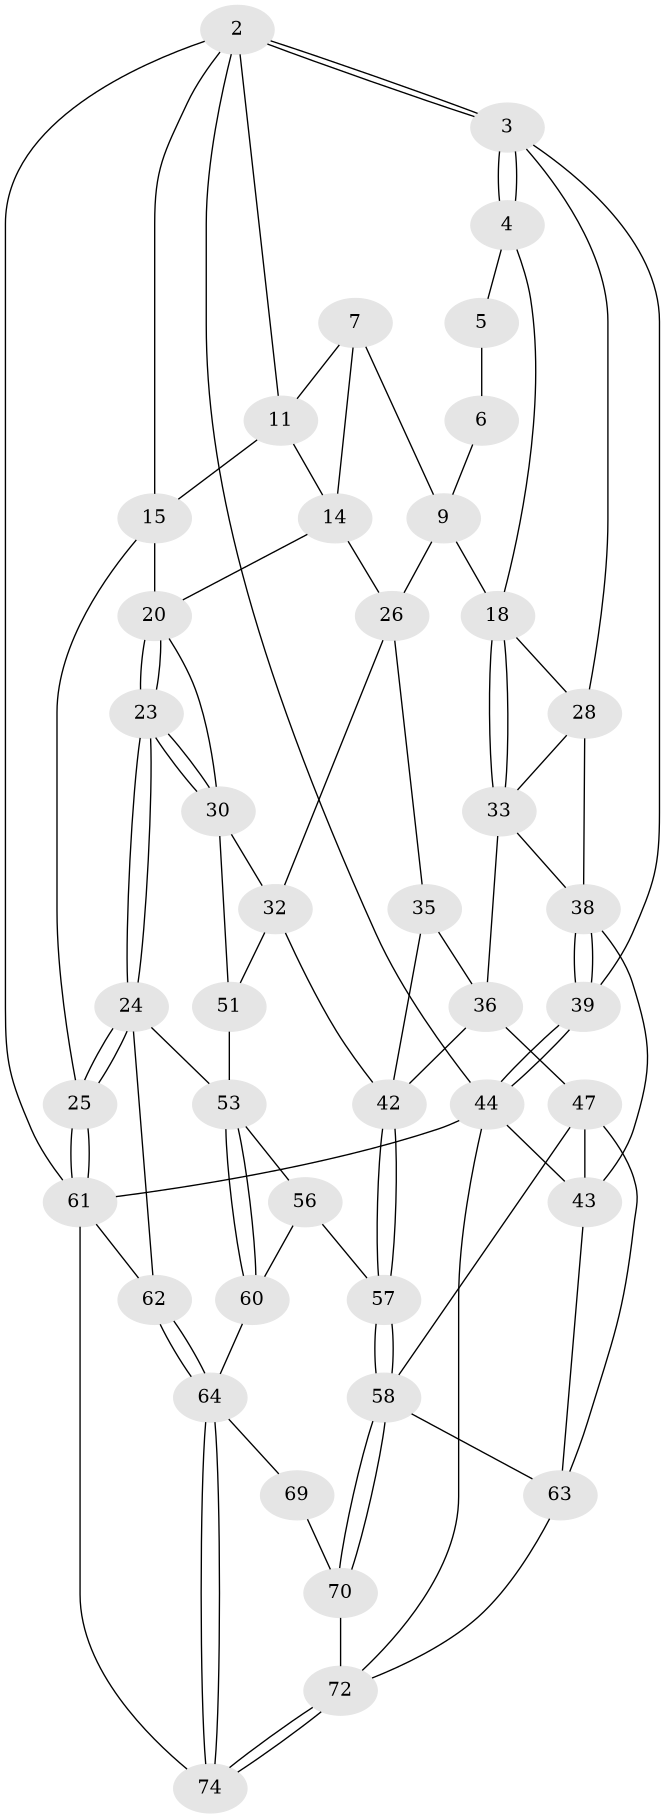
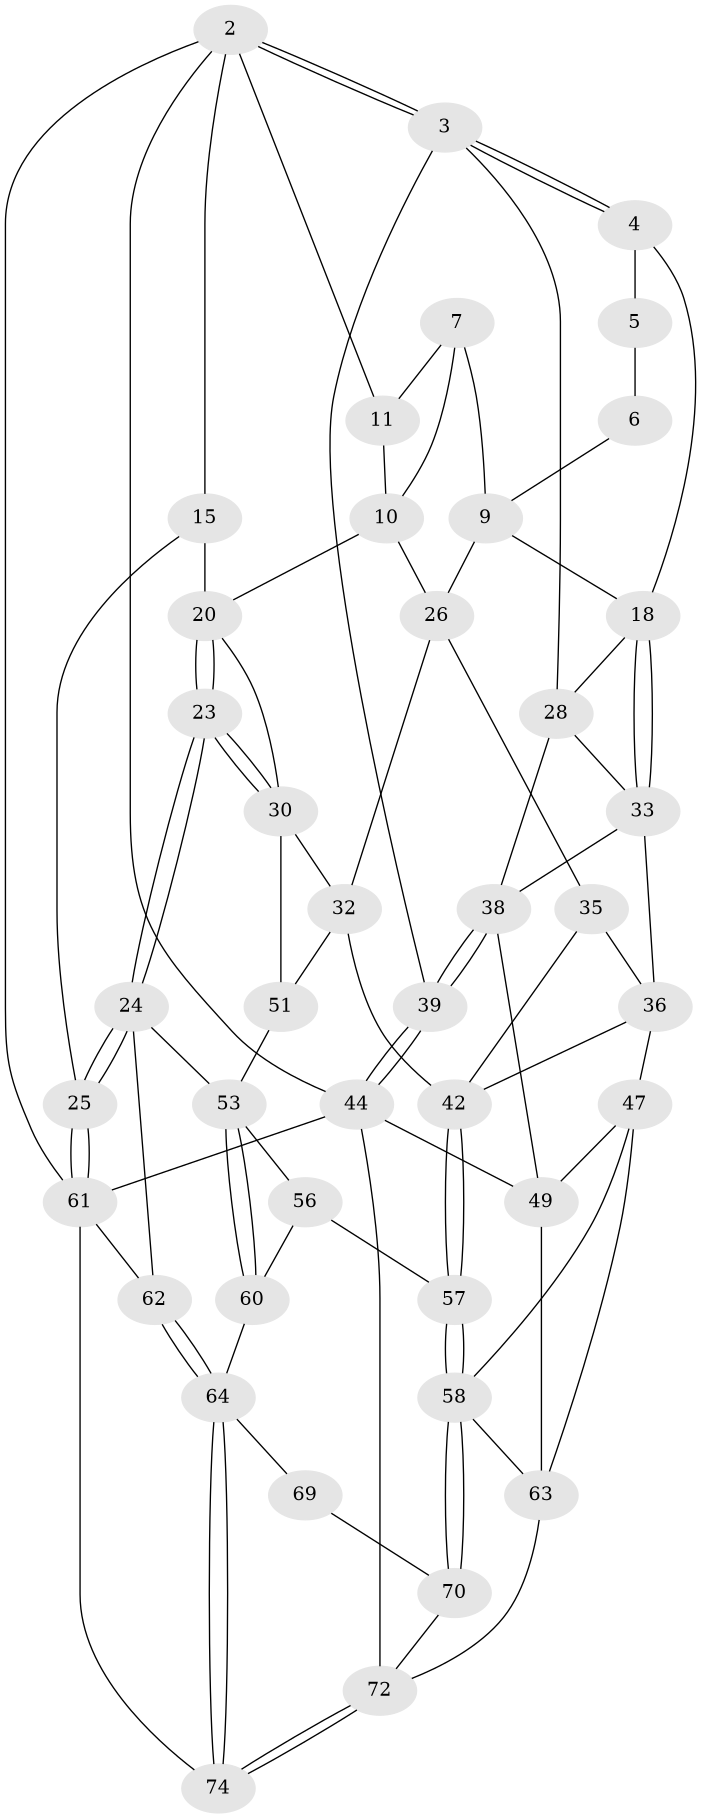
edge "11" -- "15": removed
node "14": label "14" -> "10"
node "43": label "43" -> "49"
